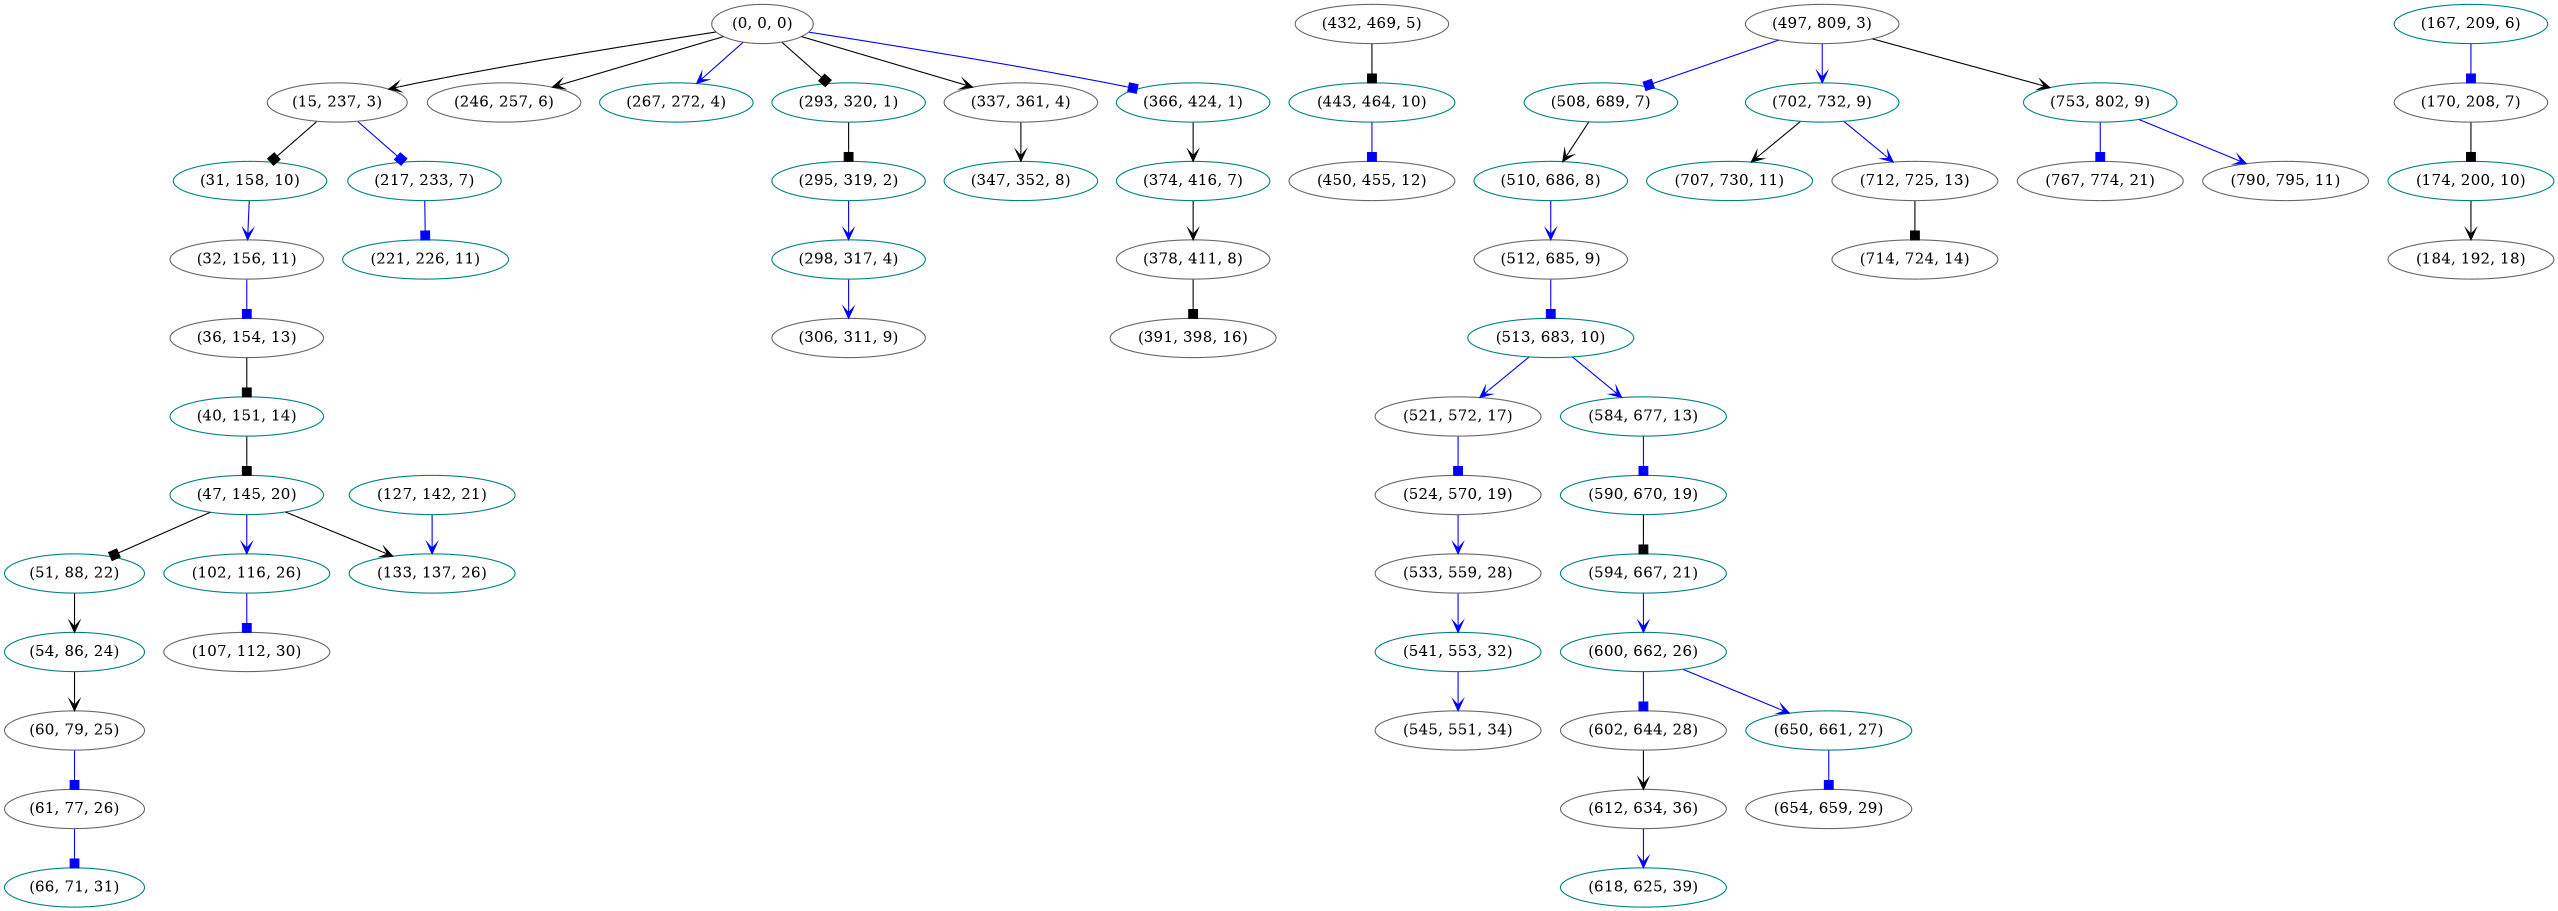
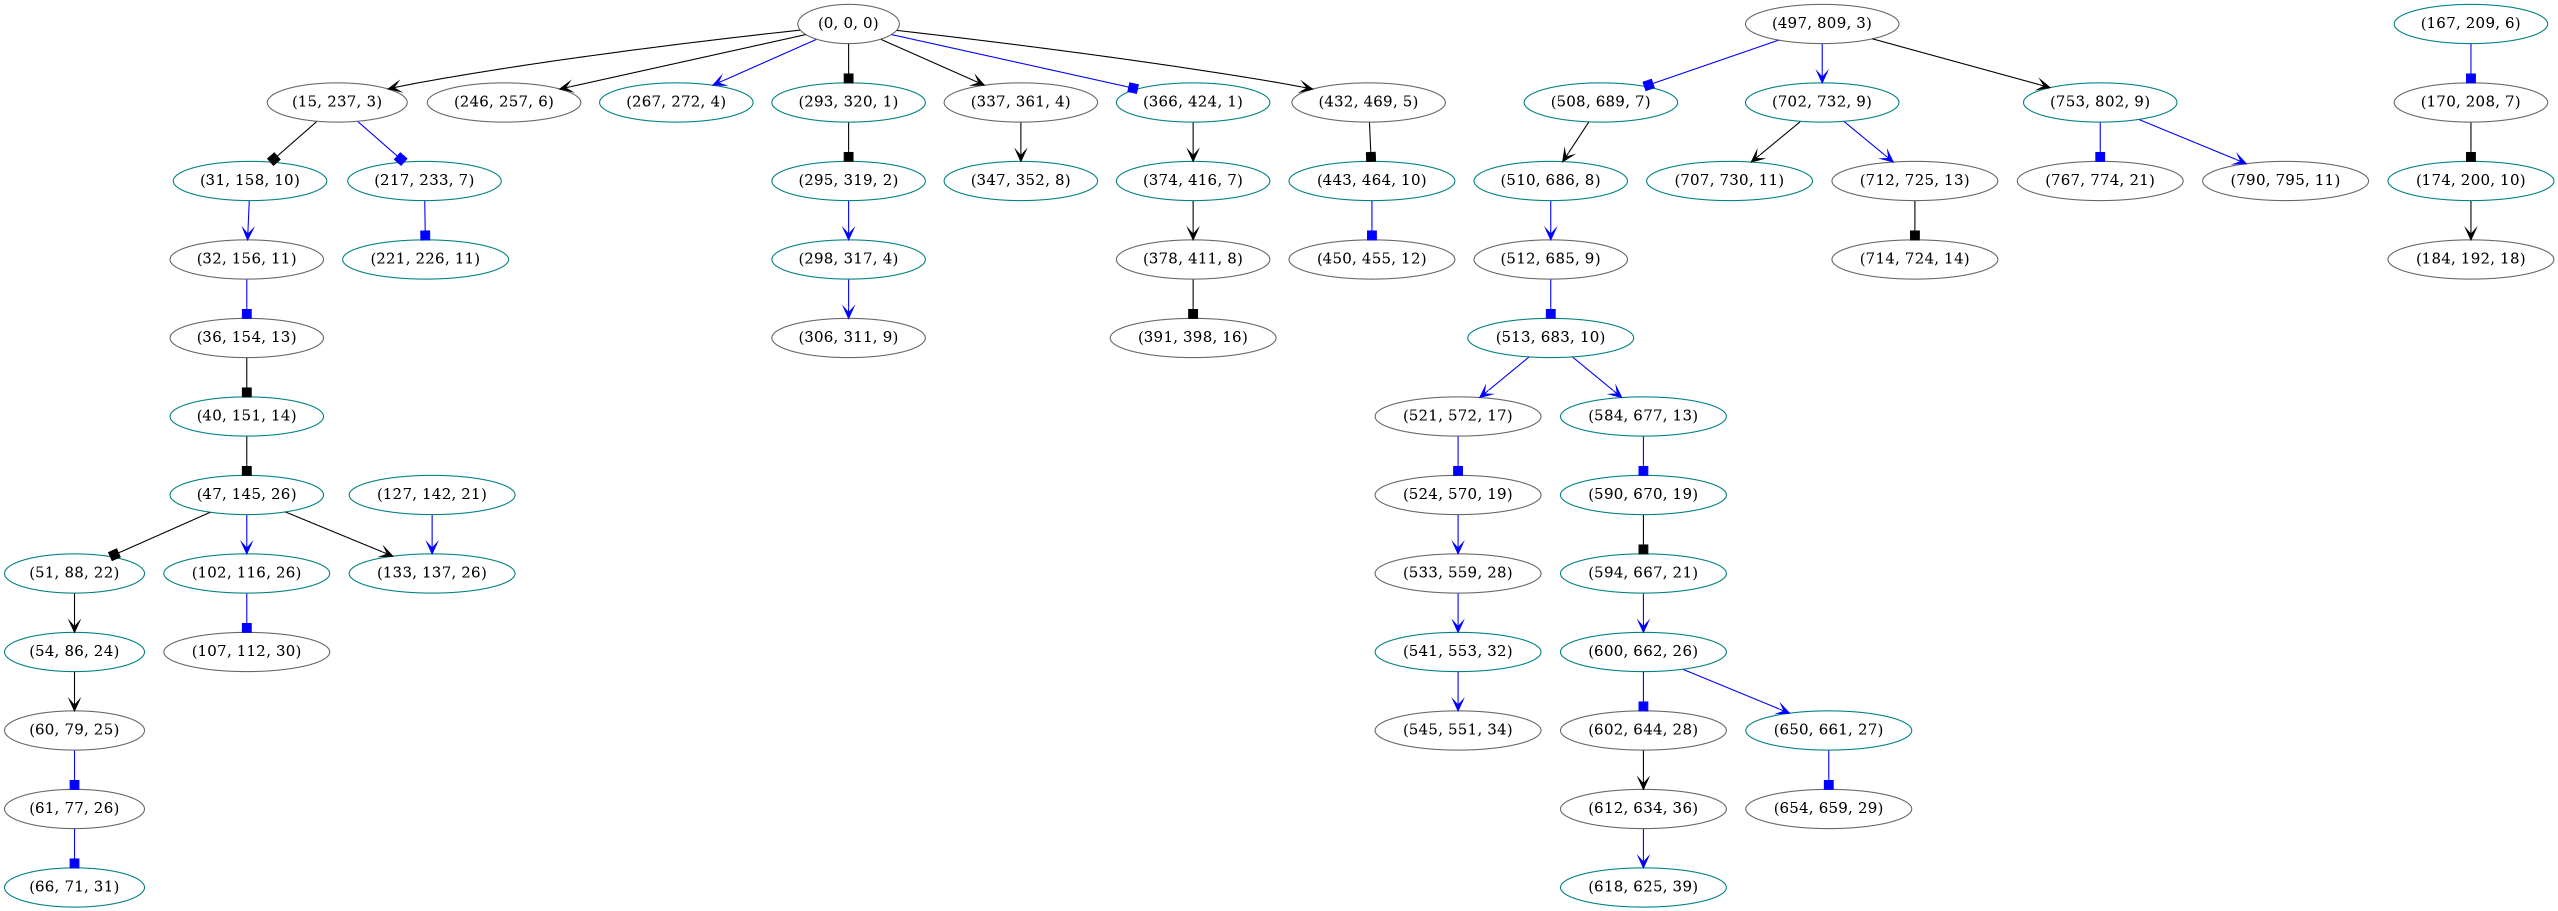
edge "(0, 0, 0)" -> "(432, 469, 5)": added
node "(47, 145, 20)": label "(47, 145, 20)" -> "(47, 145, 26)"
